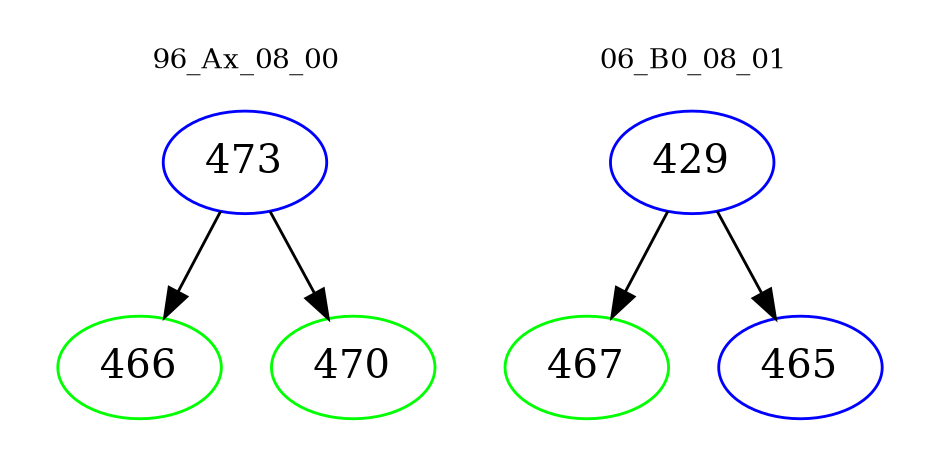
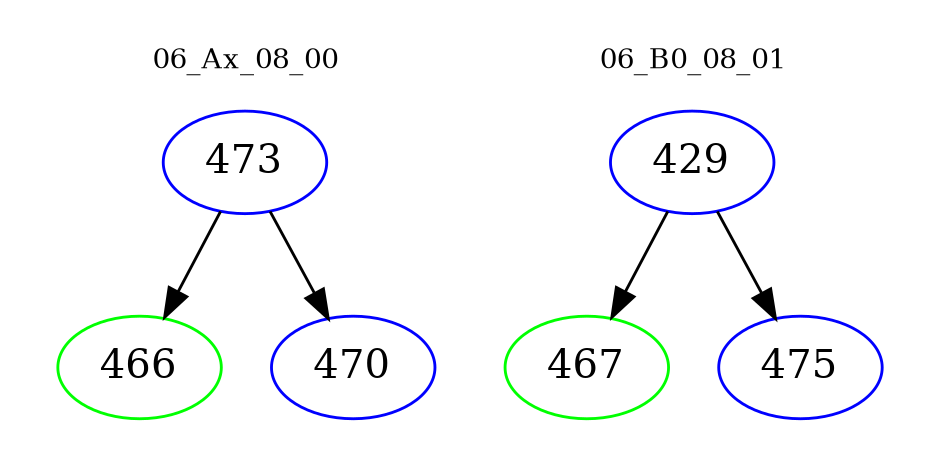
cluster "96_Ax_08_00": label "96_Ax_08_00" -> "06_Ax_08_00"
node "470": color green -> blue
node "465": label "465" -> "475"
